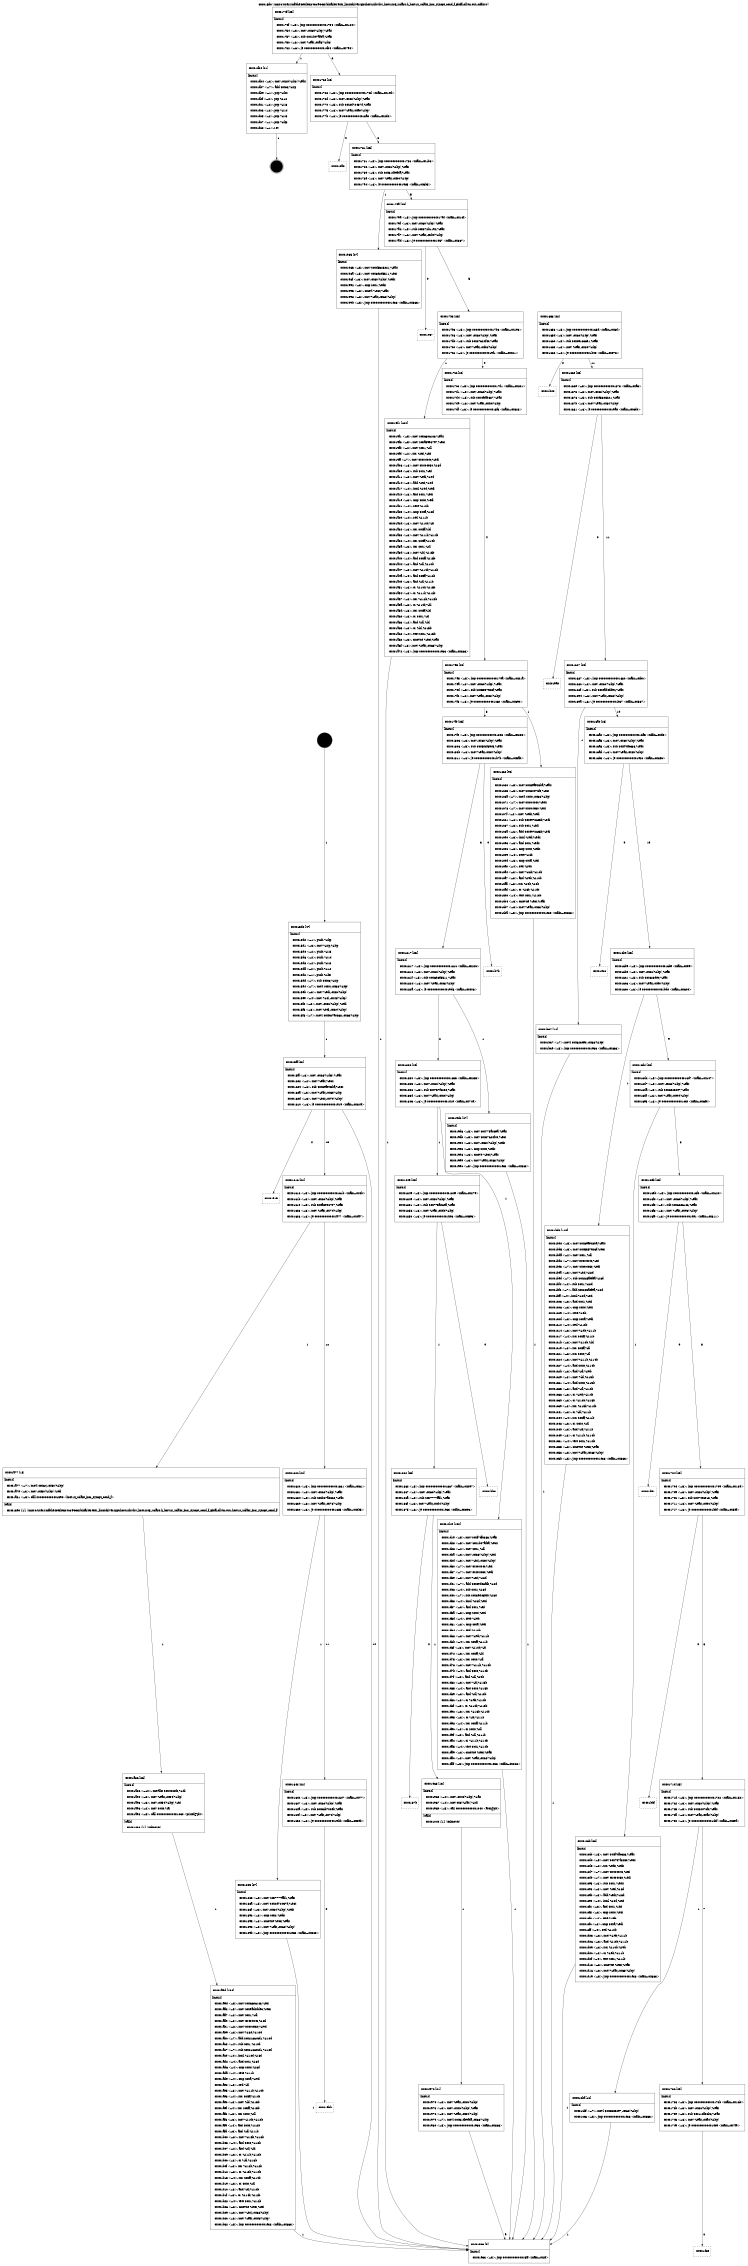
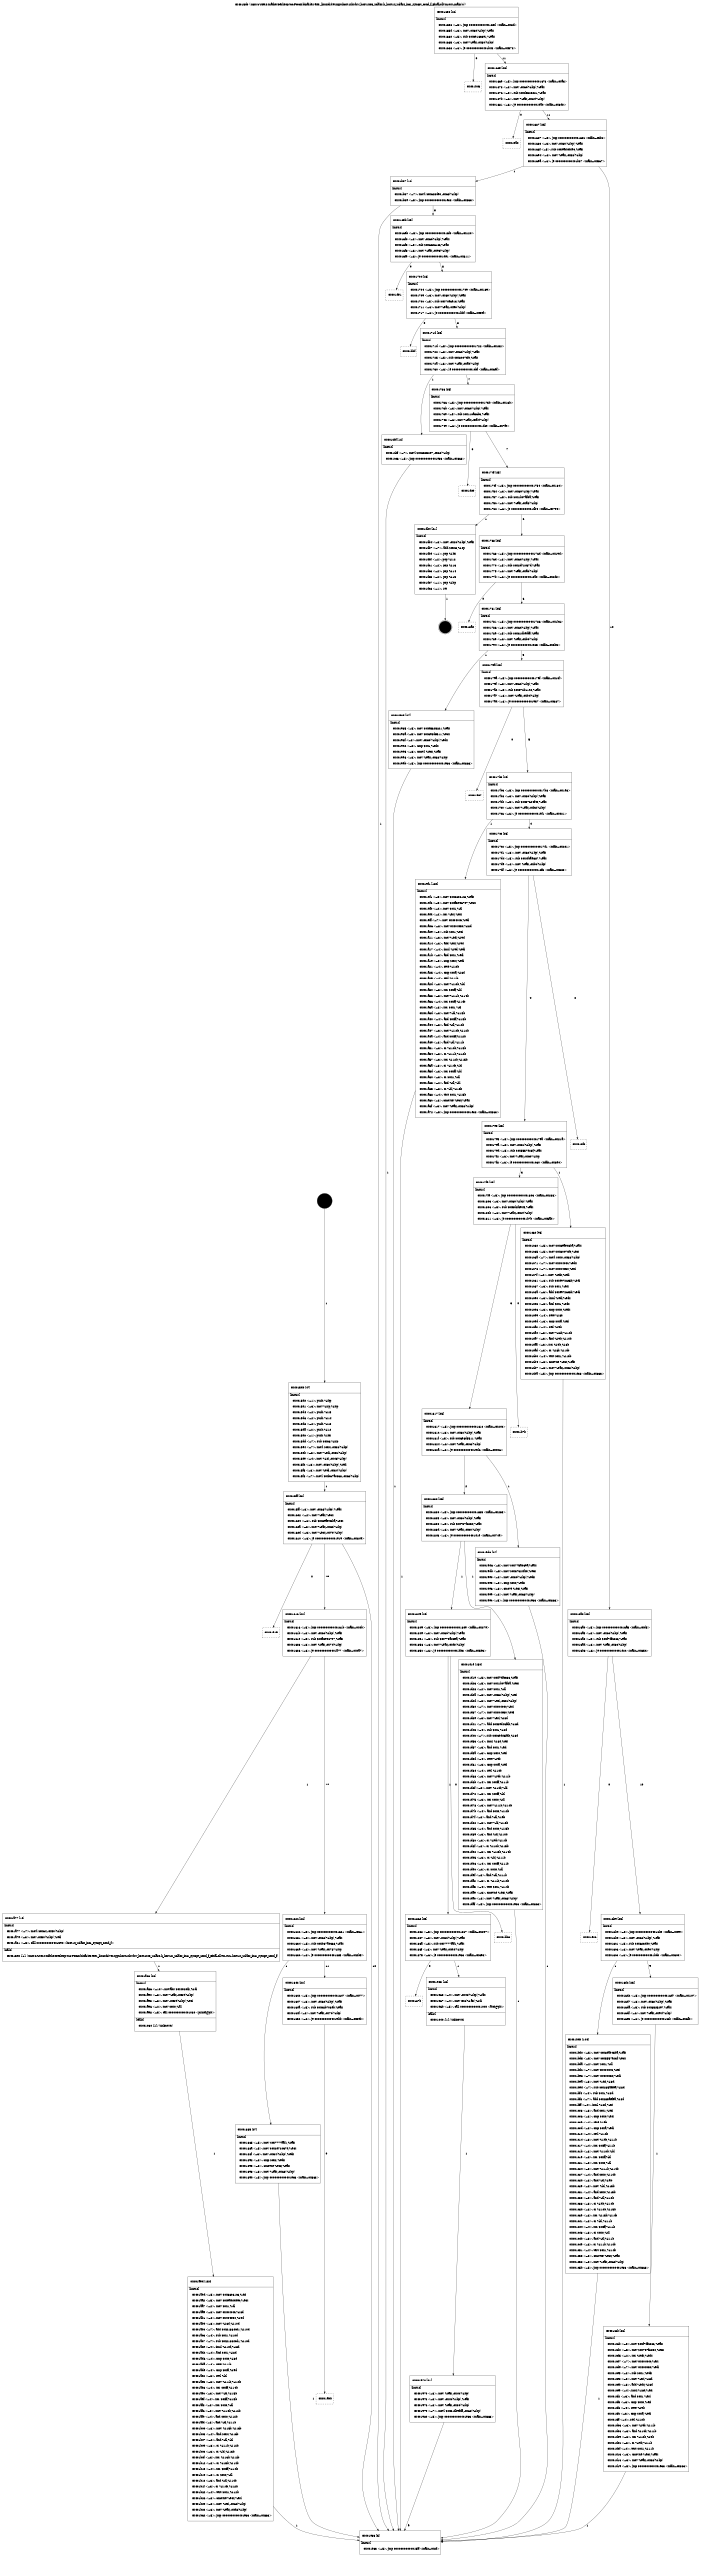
edge "0x401736 [25]" -> "0x40174f [25]": added, label "7"
edge "0x4016d2 [25]" -> "0x4016eb [25]": now "0x401b37 [12]" -> "0x4016eb [25]"
node "0x4018f3": added
